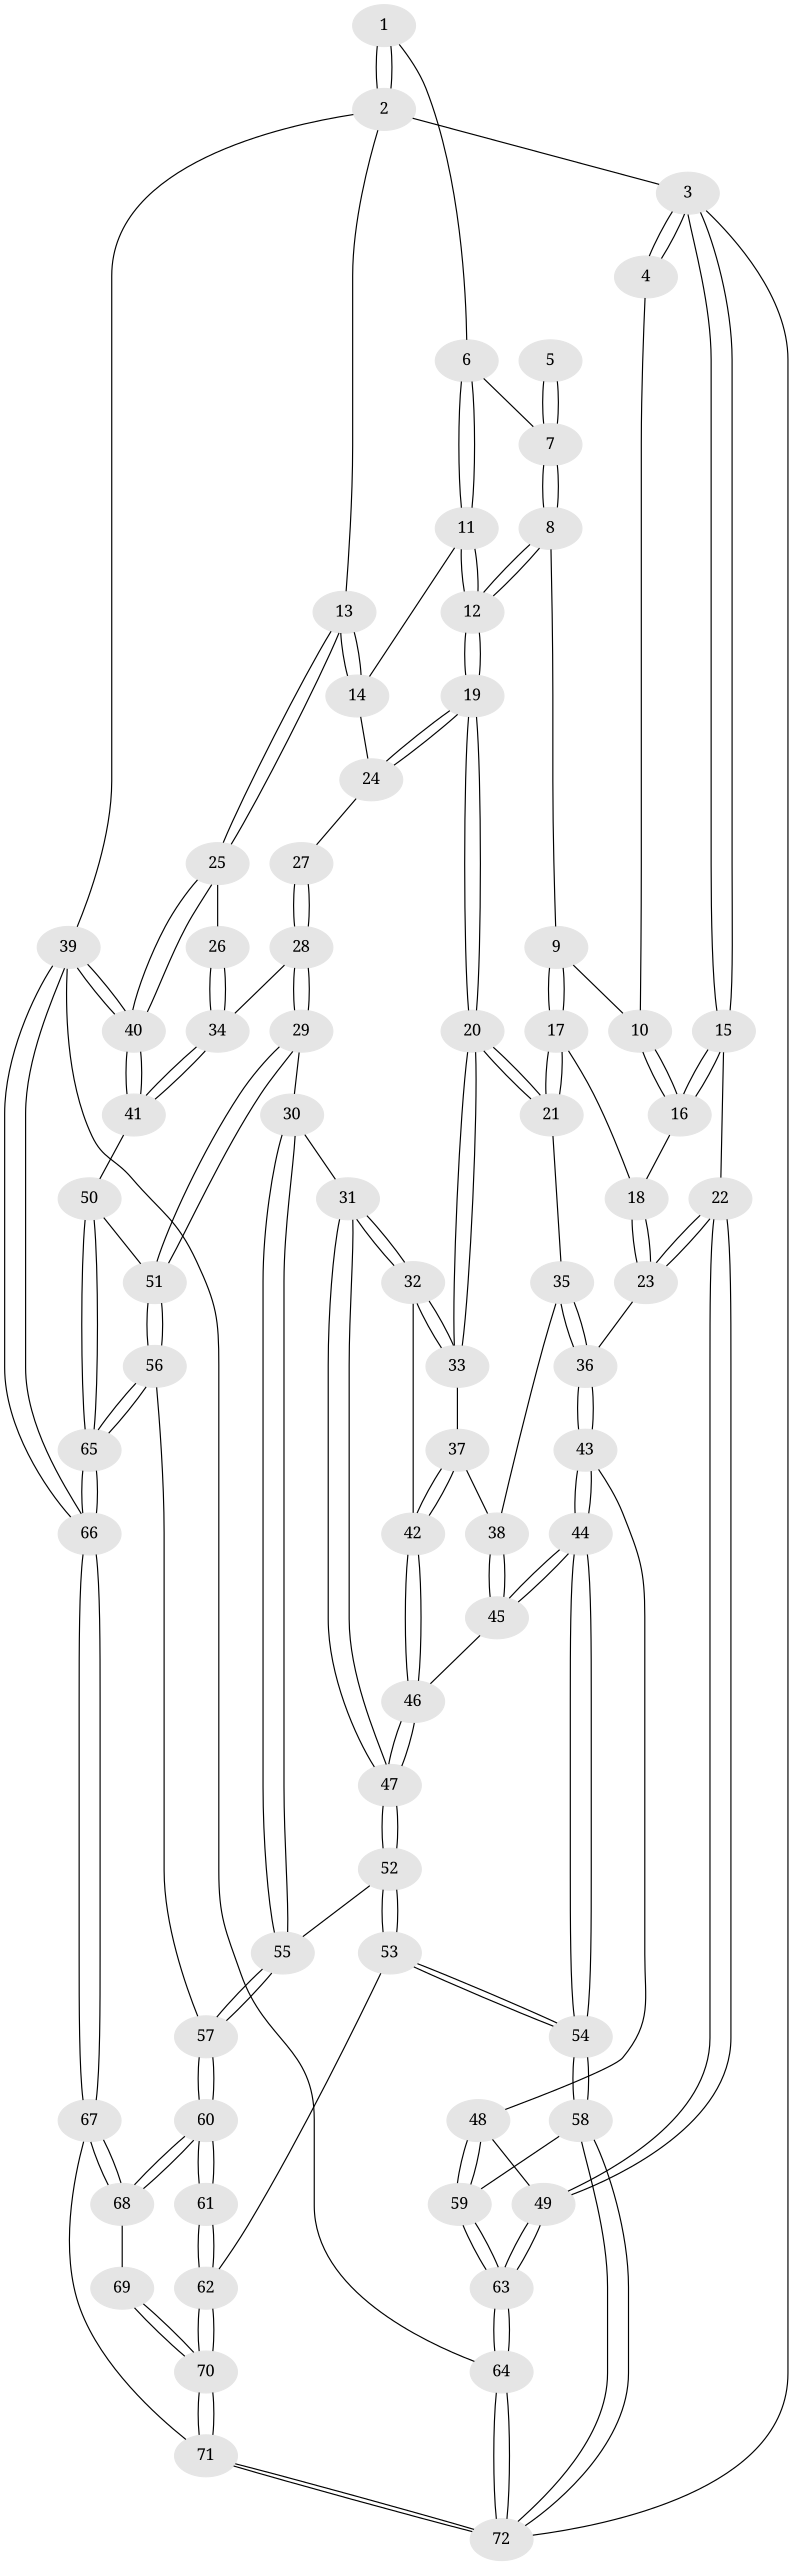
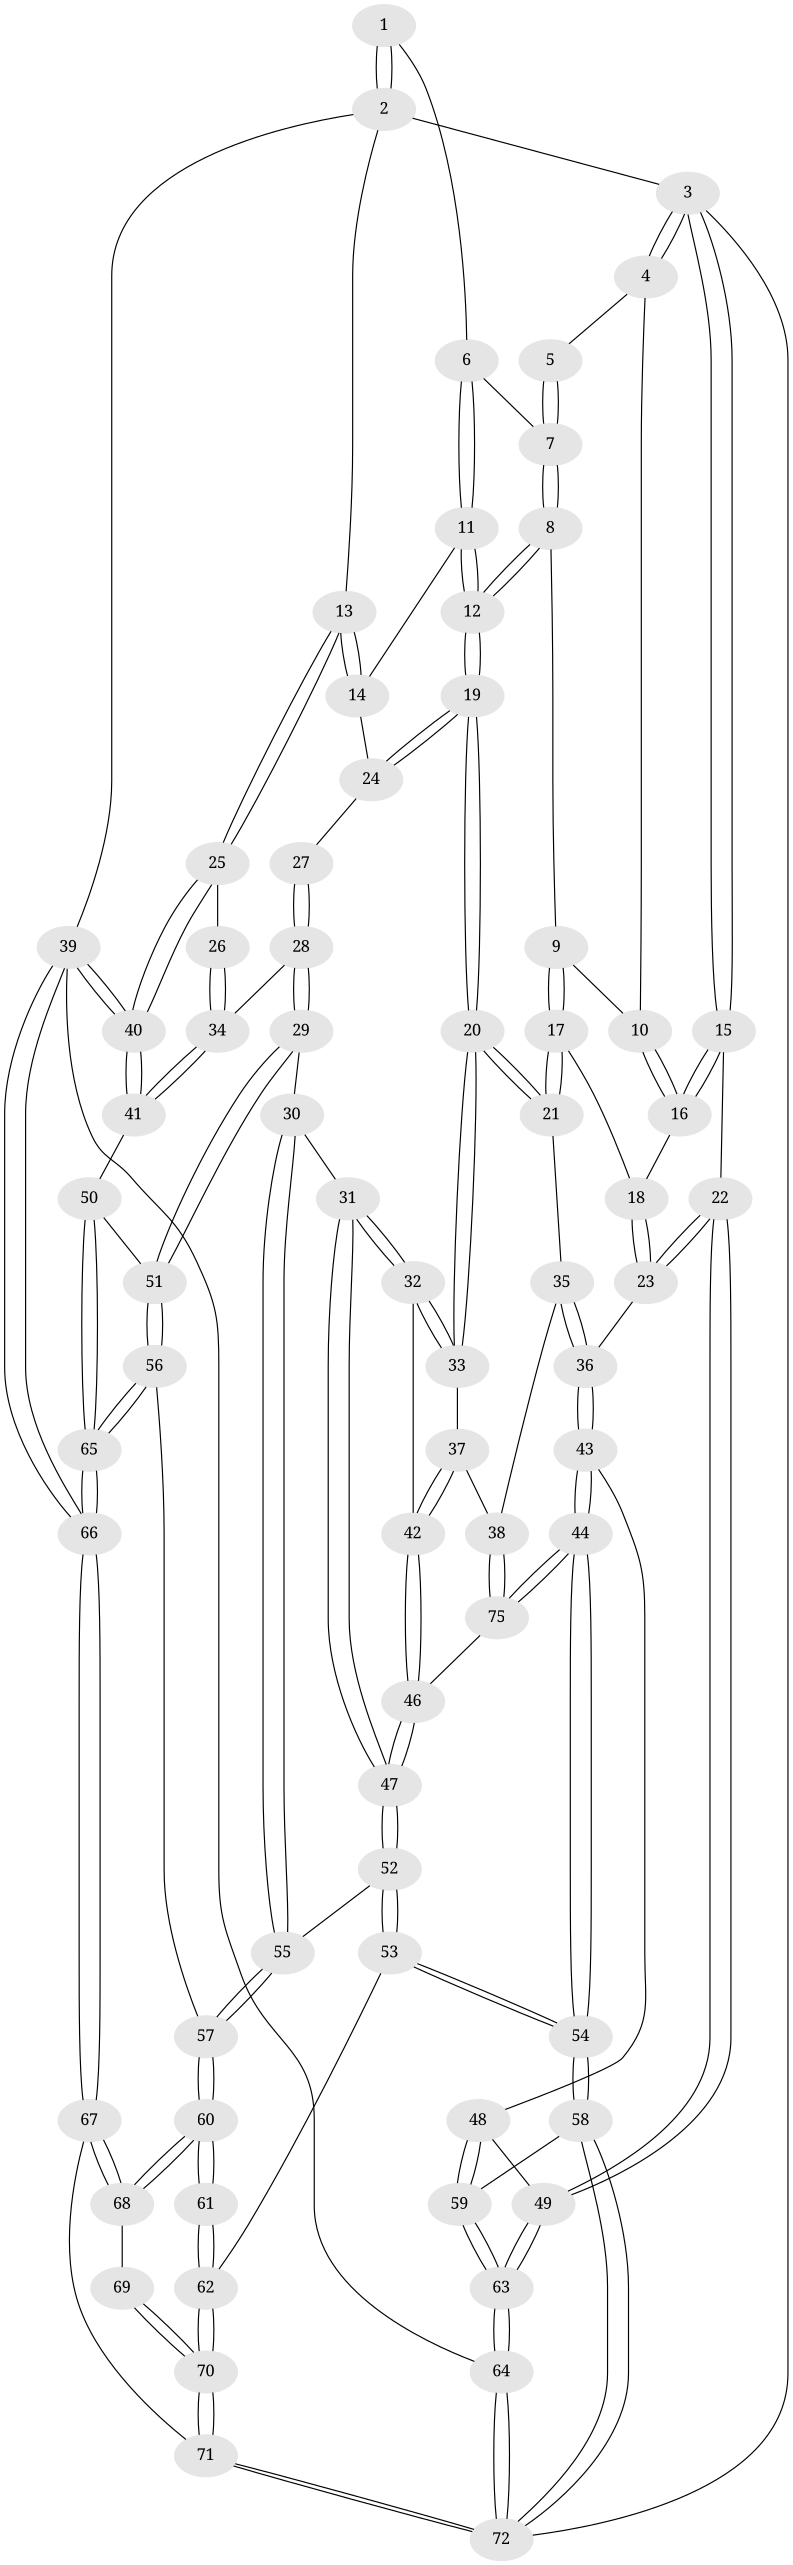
edge "4" -- "5": added
node "45": label "45" -> "75"
